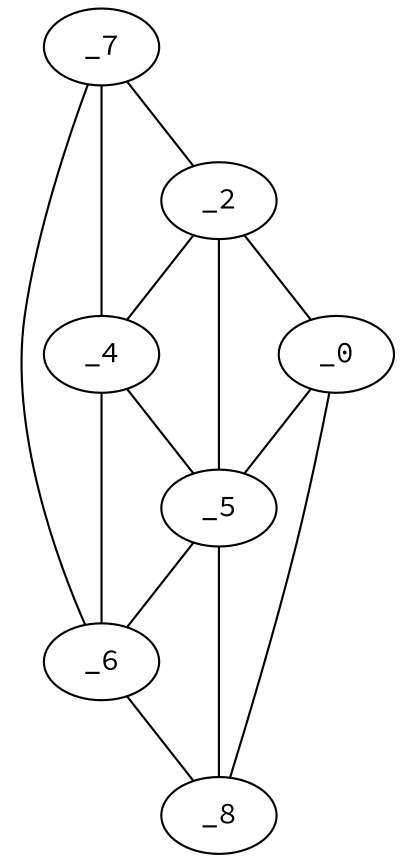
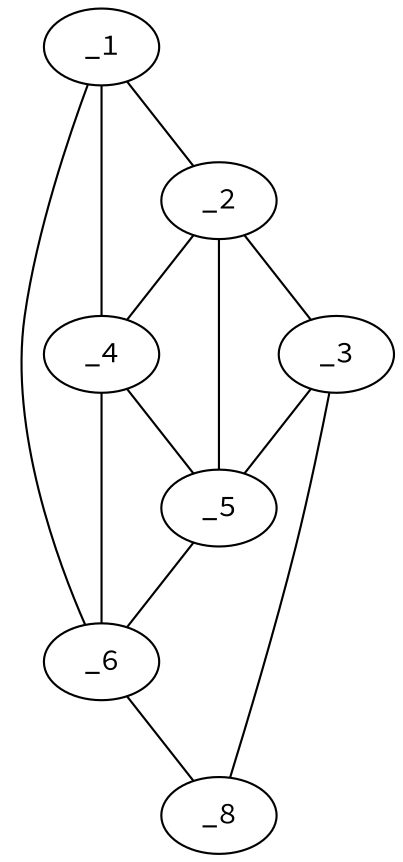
node "_7": label "_7" -> "_1"
node "_0": label "_0" -> "_3"
edge "_5" -- "_8": removed
